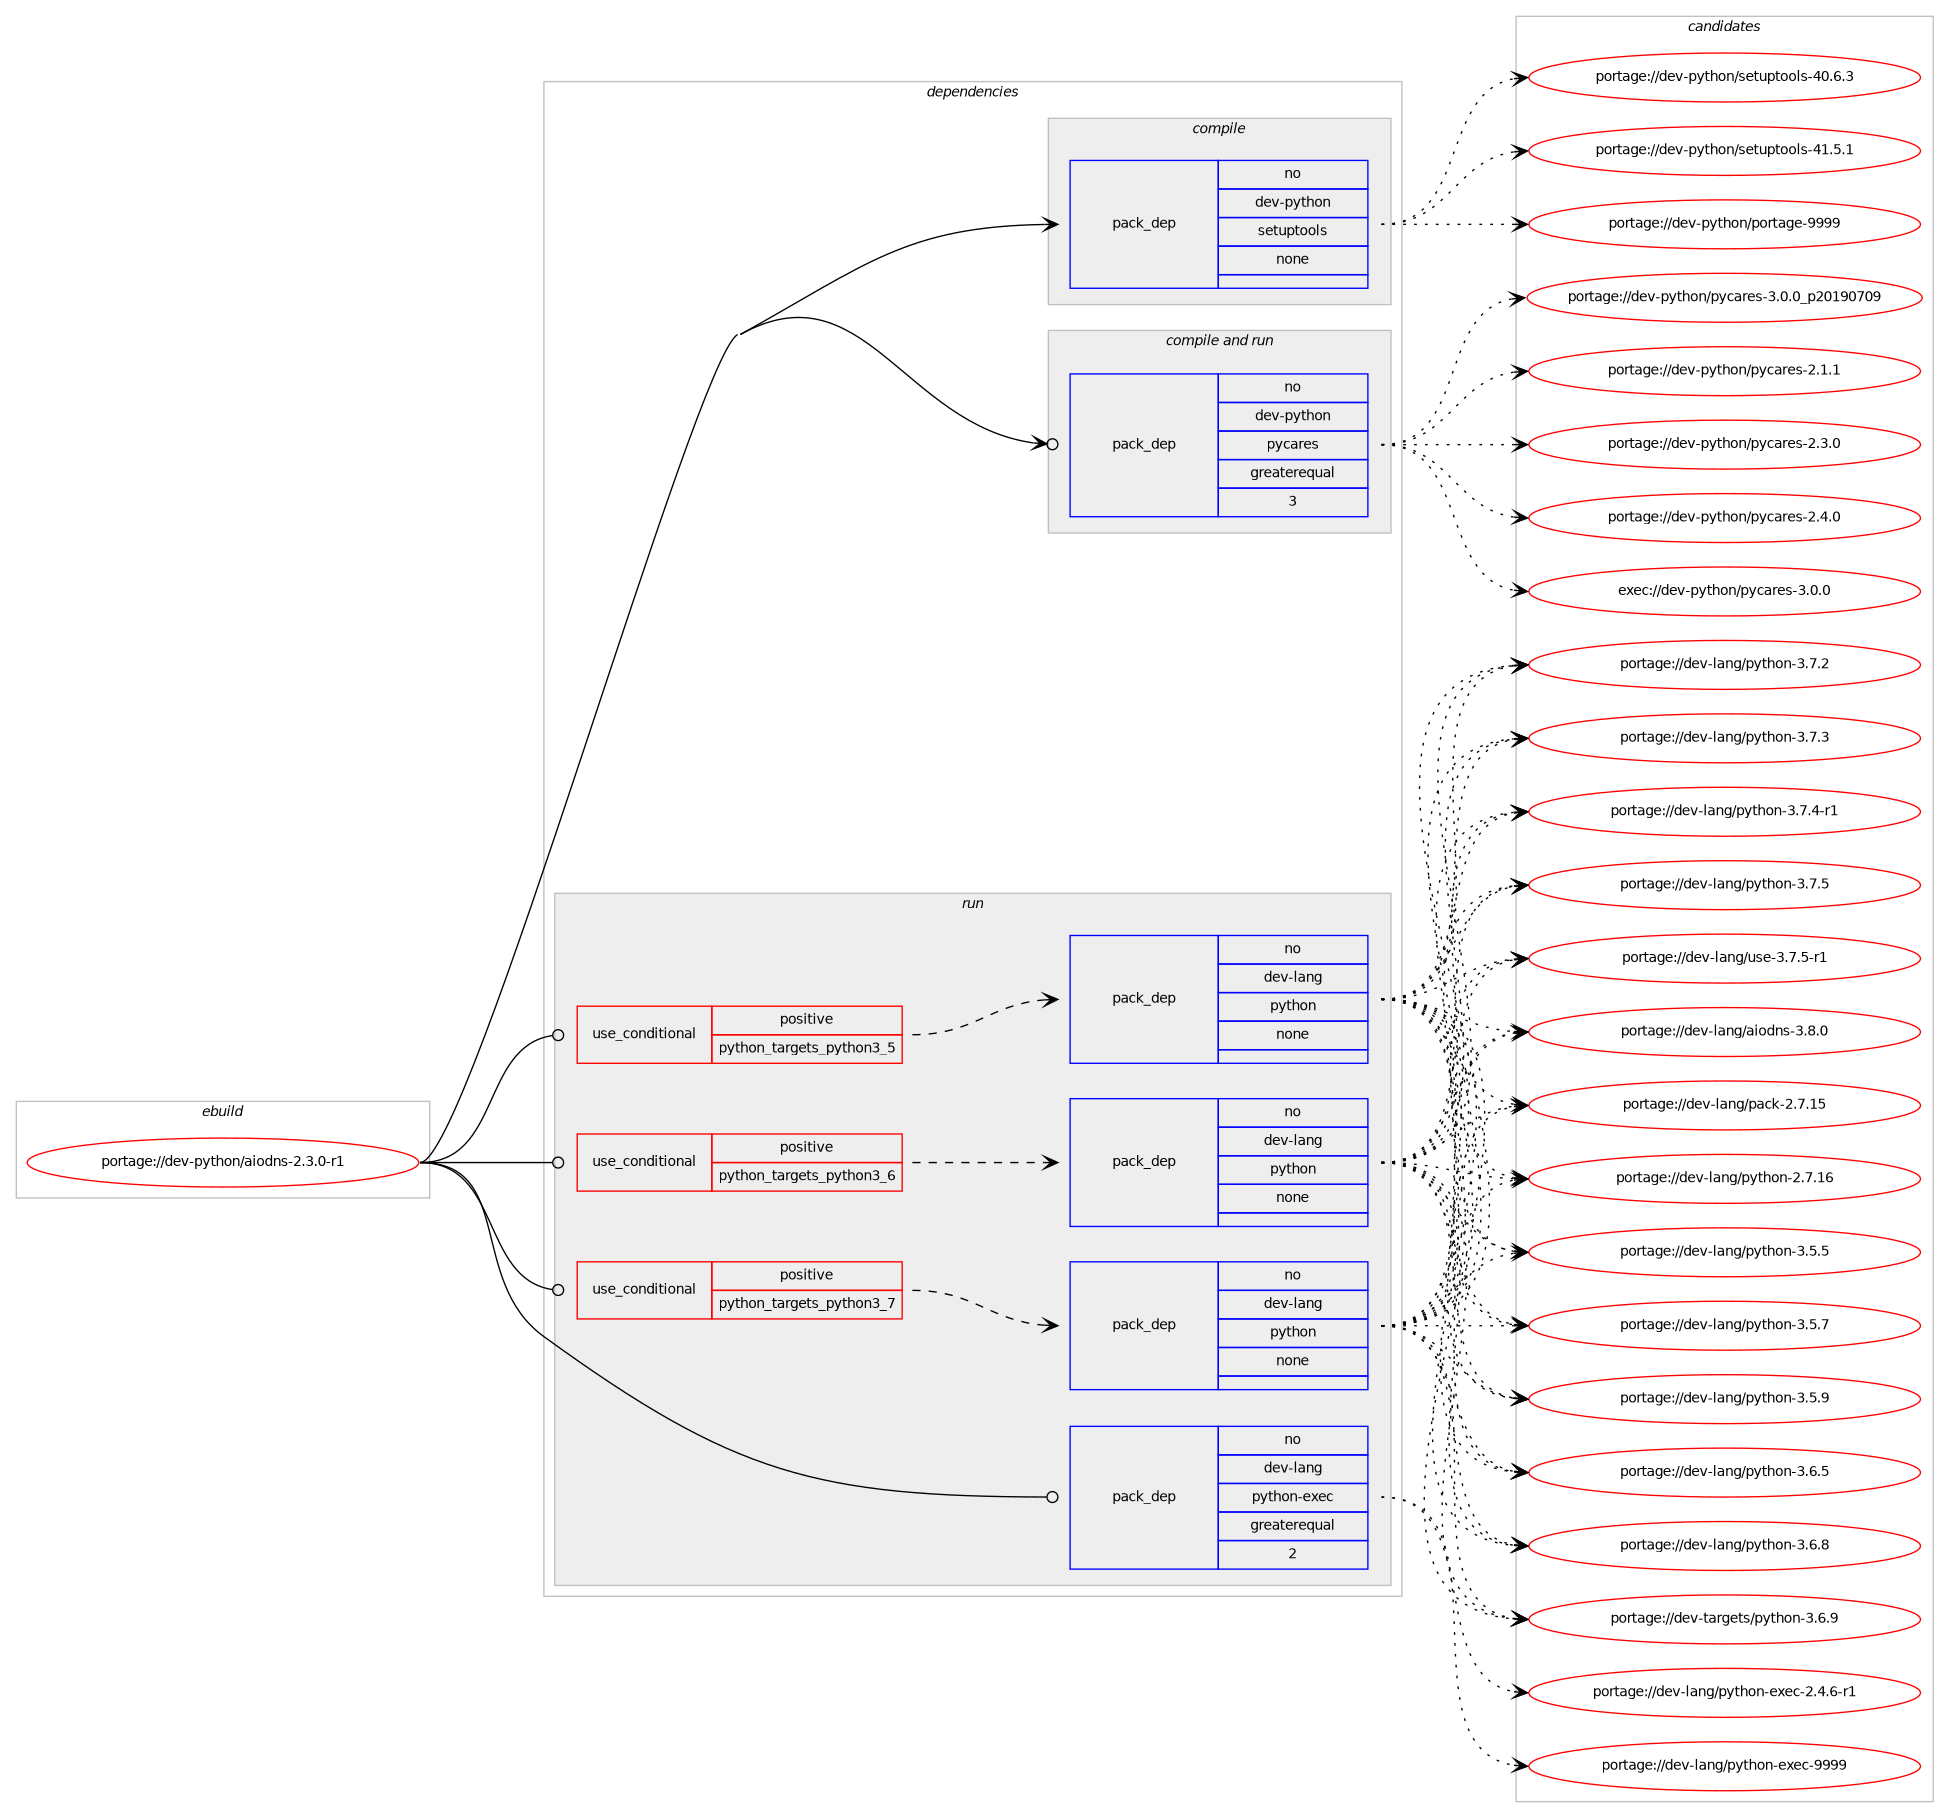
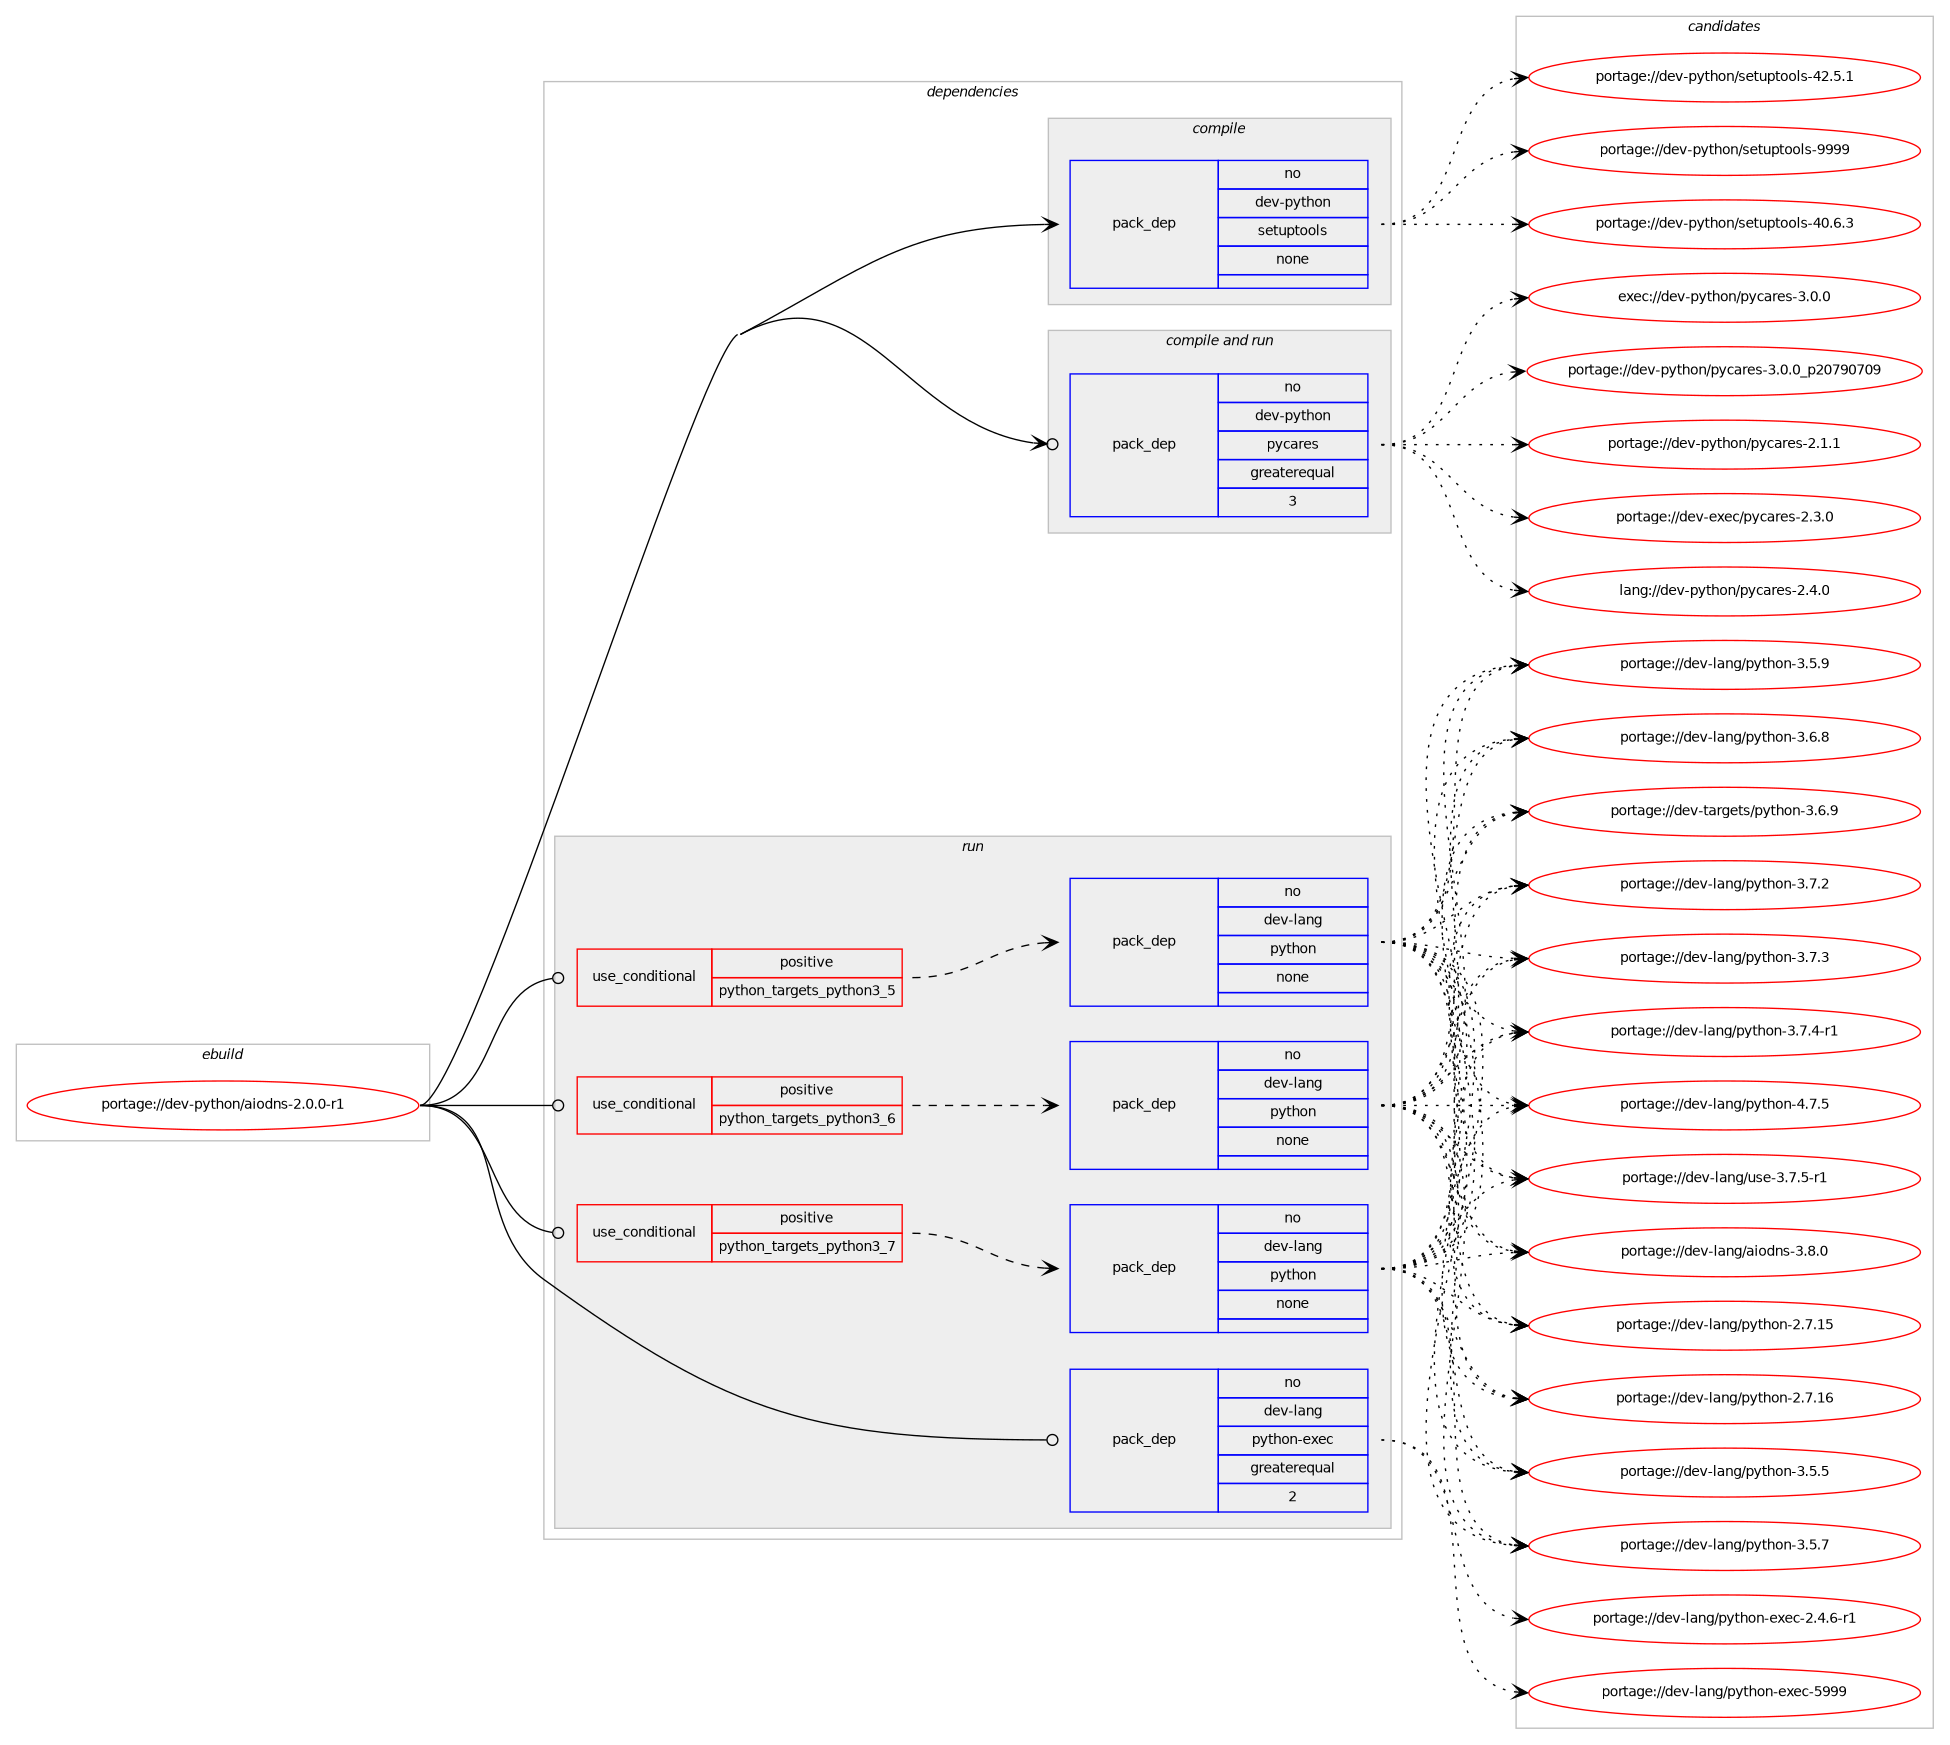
node "portage://dev-python/setuptools-41.5.1": label "portage://dev-python/setuptools-41.5.1" -> "portage://dev-python/setuptools-42.5.1"
node "portage://dev-python/portage-9999": label "portage://dev-python/portage-9999" -> "portage://dev-python/setuptools-9999"
node "portage://dev-python/pycares-3.0.0_p20190709": label "portage://dev-python/pycares-3.0.0_p20190709" -> "portage://dev-python/pycares-3.0.0_p20790709"
node "portage://dev-python/pycares-2.3.0": label "portage://dev-python/pycares-2.3.0" -> "portage://dev-exec/pycares-2.3.0"
node "portage://dev-python/pycares-2.4.0": label "portage://dev-python/pycares-2.4.0" -> "lang://dev-python/pycares-2.4.0"
node "portage://dev-lang/python-3.7.5": label "portage://dev-lang/python-3.7.5" -> "portage://dev-lang/python-4.7.5"
node "portage://dev-lang/pack-2.7.15": label "portage://dev-lang/pack-2.7.15" -> "portage://dev-lang/python-2.7.15"
node "portage://dev-python/aiodns-2.3.0-r1": label "portage://dev-python/aiodns-2.3.0-r1" -> "portage://dev-python/aiodns-2.0.0-r1"
node "portage://dev-lang/python-3.6.5": removed
node "portage://dev-lang/python-exec-9999": label "portage://dev-lang/python-exec-9999" -> "portage://dev-lang/python-exec-5999"
